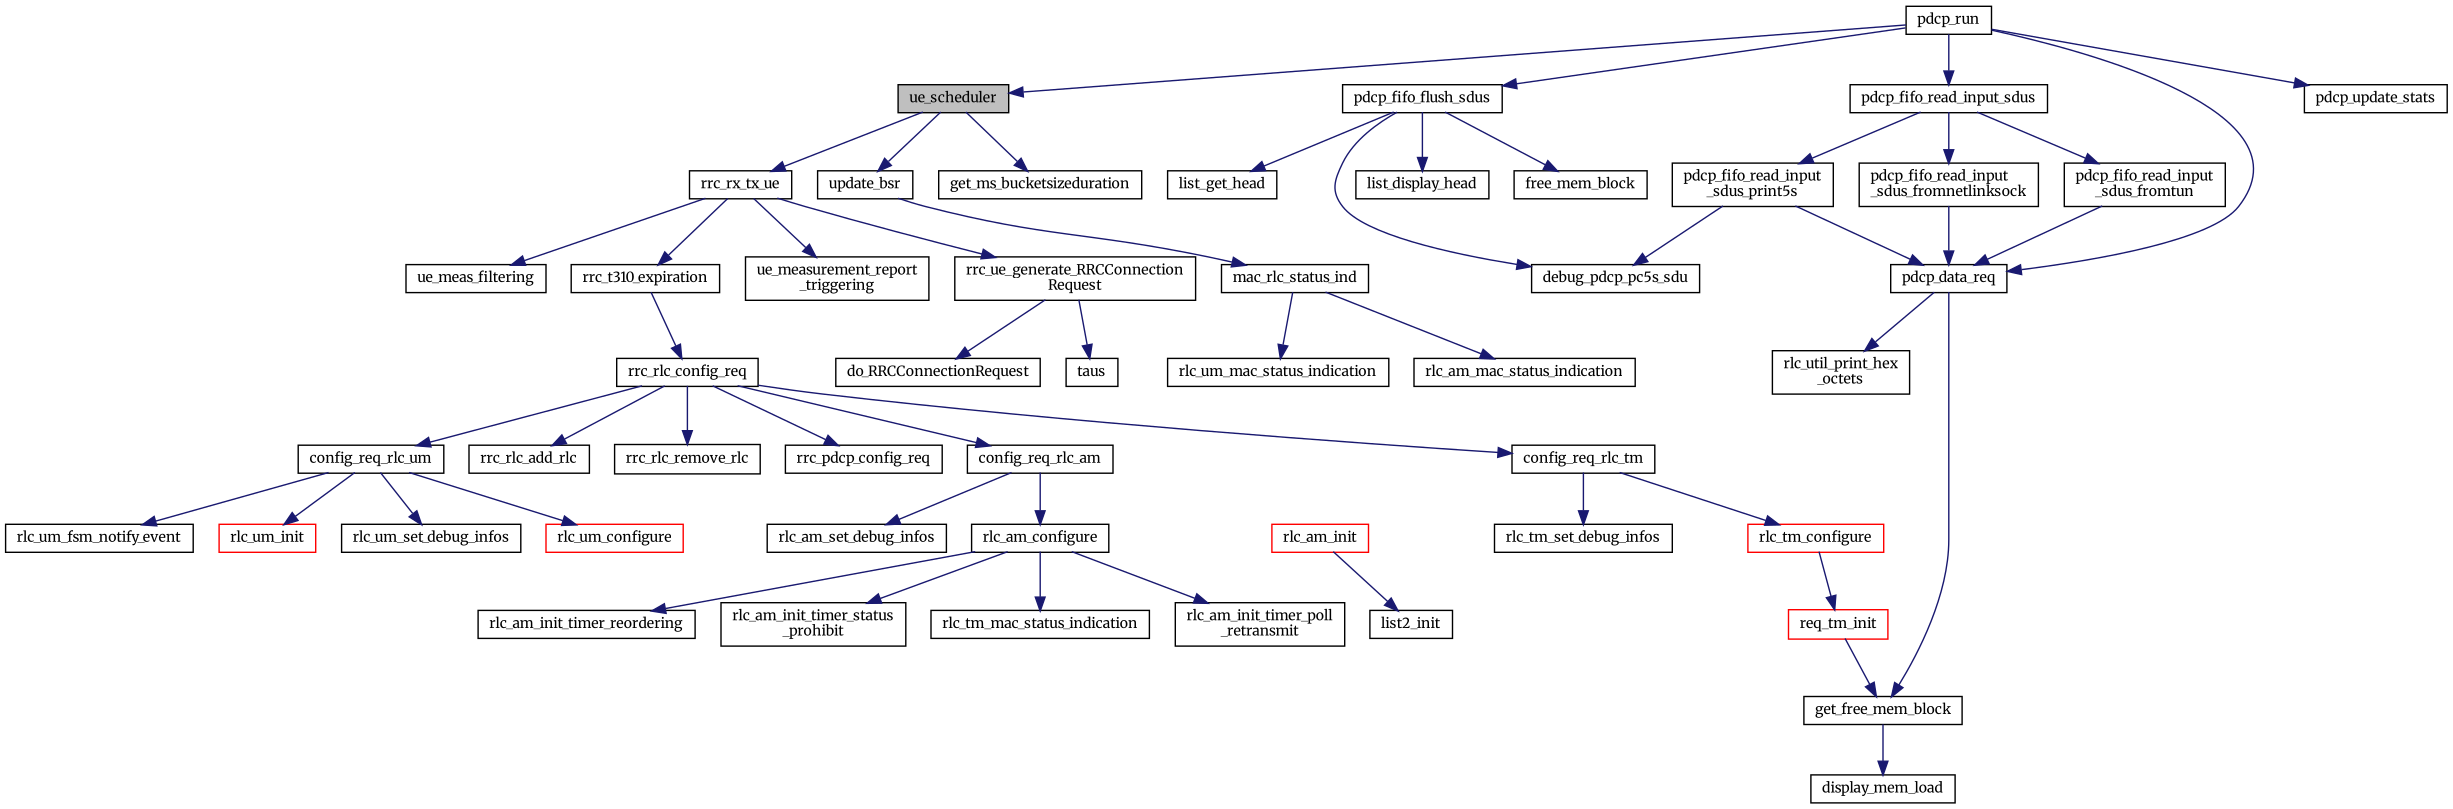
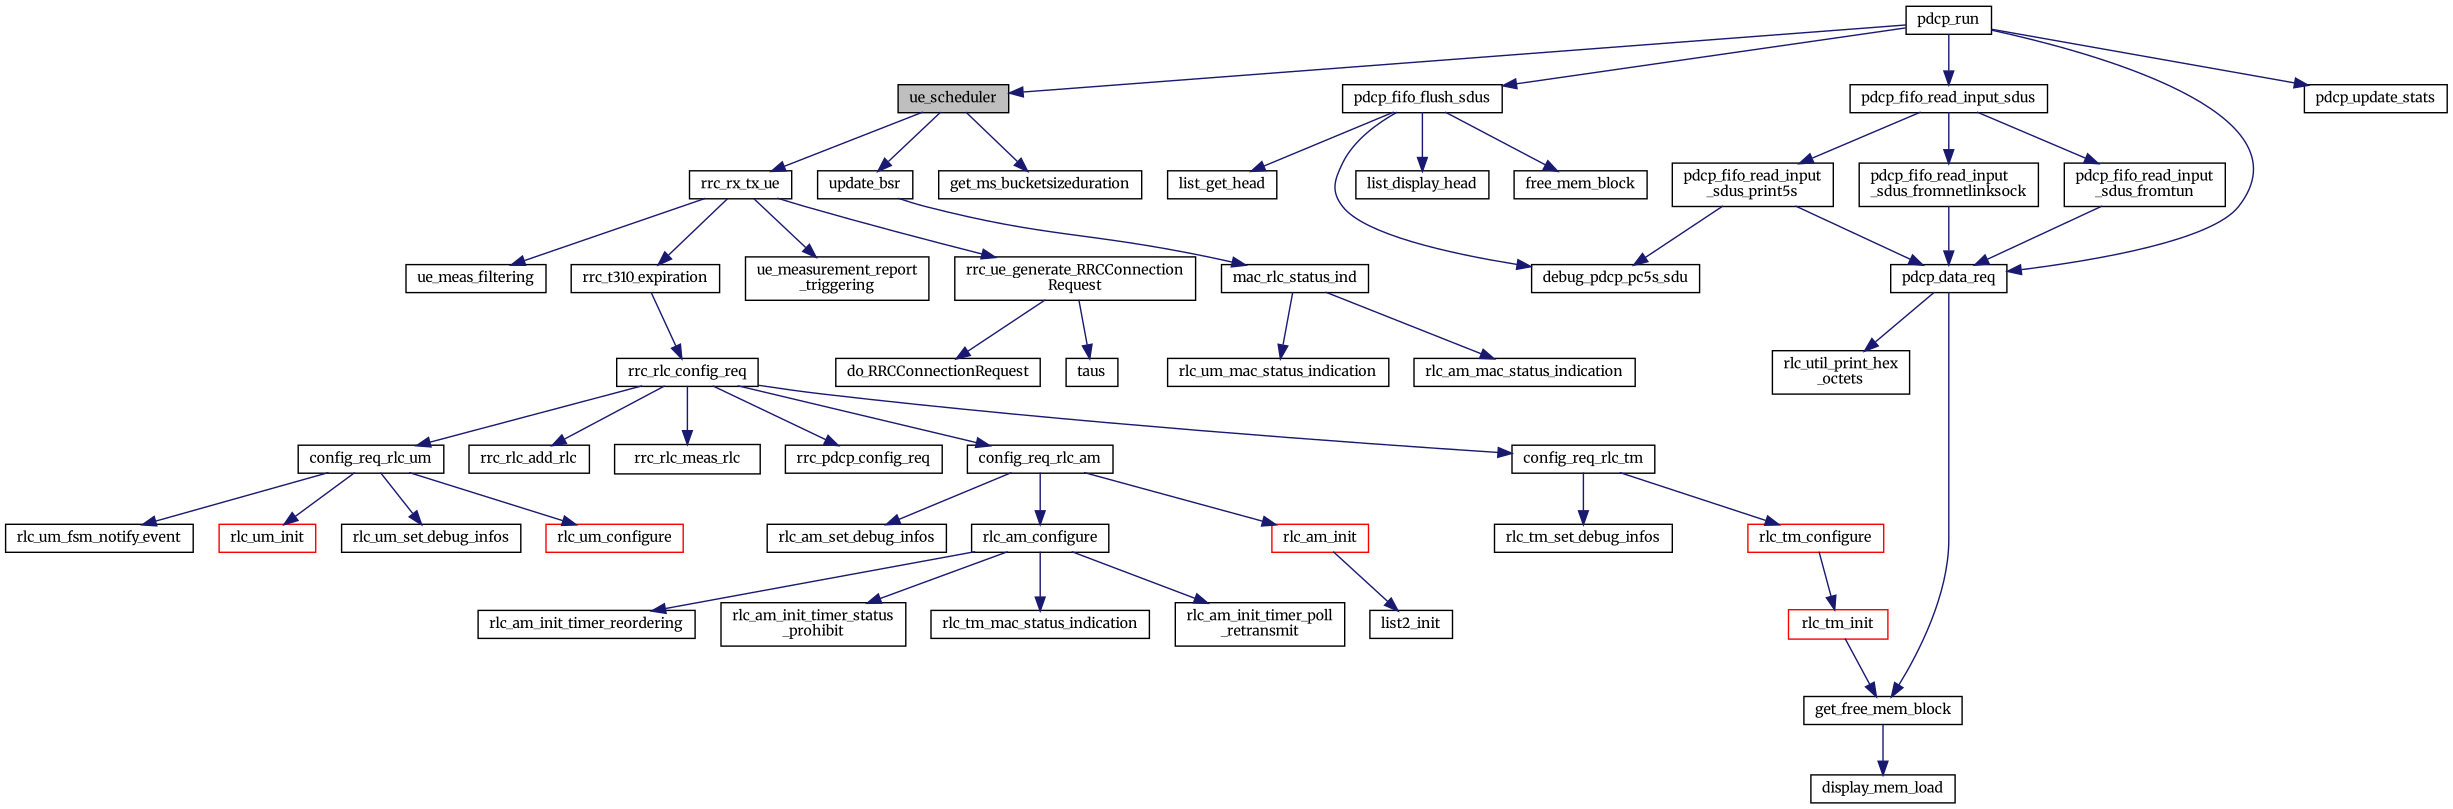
node "rrc_rlc_remove_rlc": label "rrc_rlc_remove_rlc" -> "rrc_rlc_meas_rlc"
edge "config_req_rlc_am" -> "rlc_am_init": added
node "req_tm_init": label "req_tm_init" -> "rlc_tm_init"
